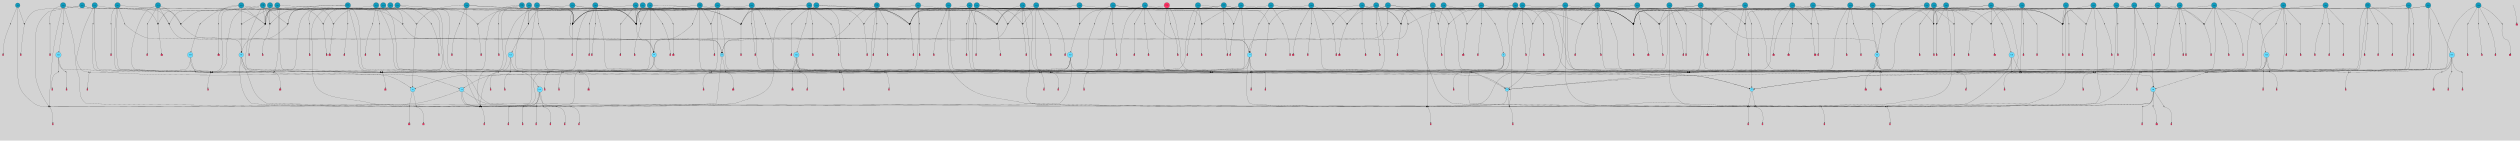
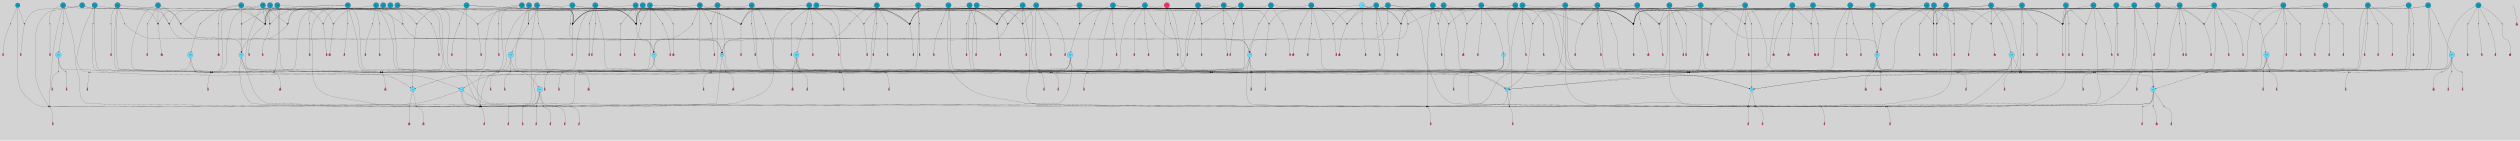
node "T296": fillcolor #1199bb -> #66ddff
